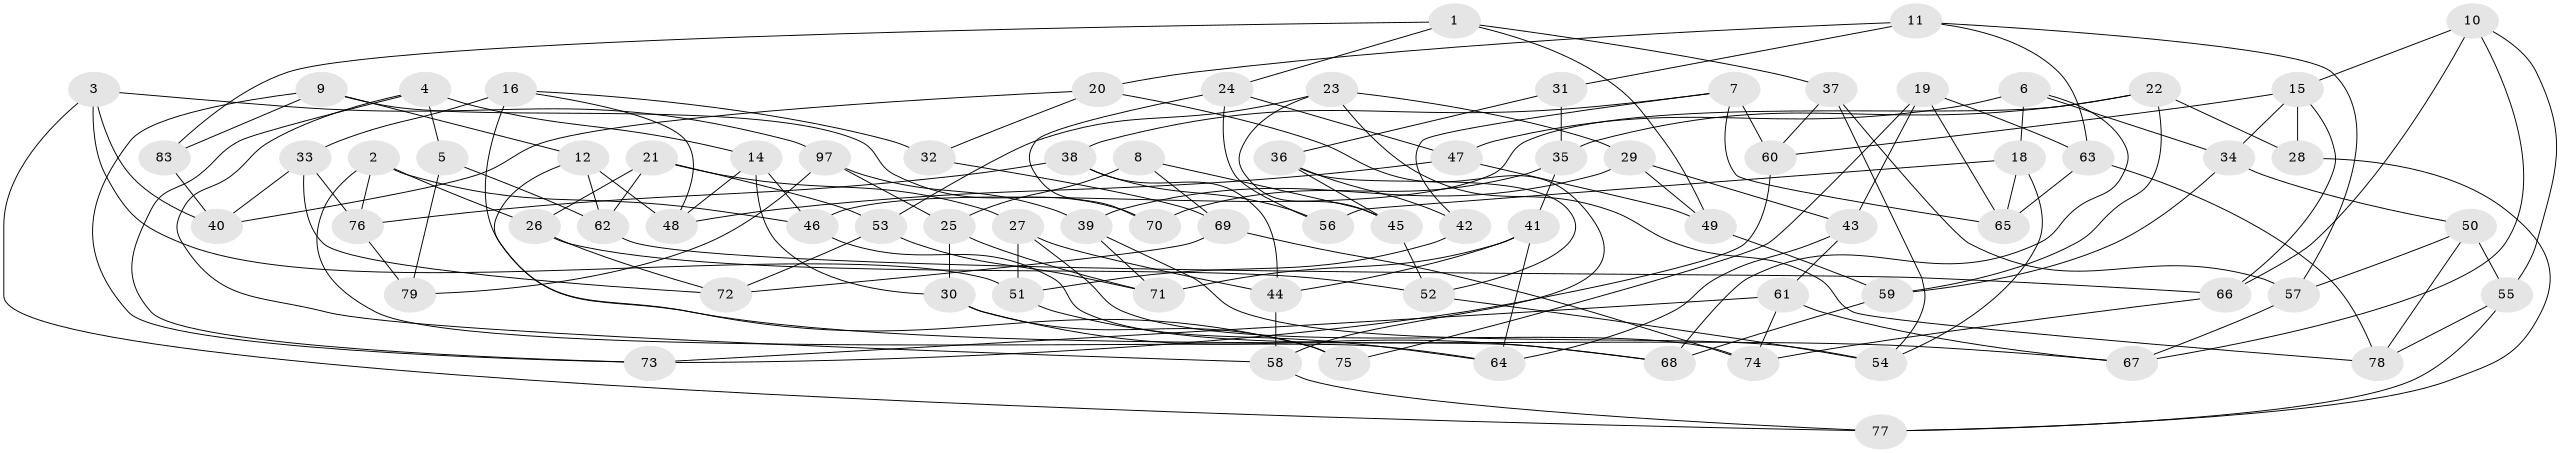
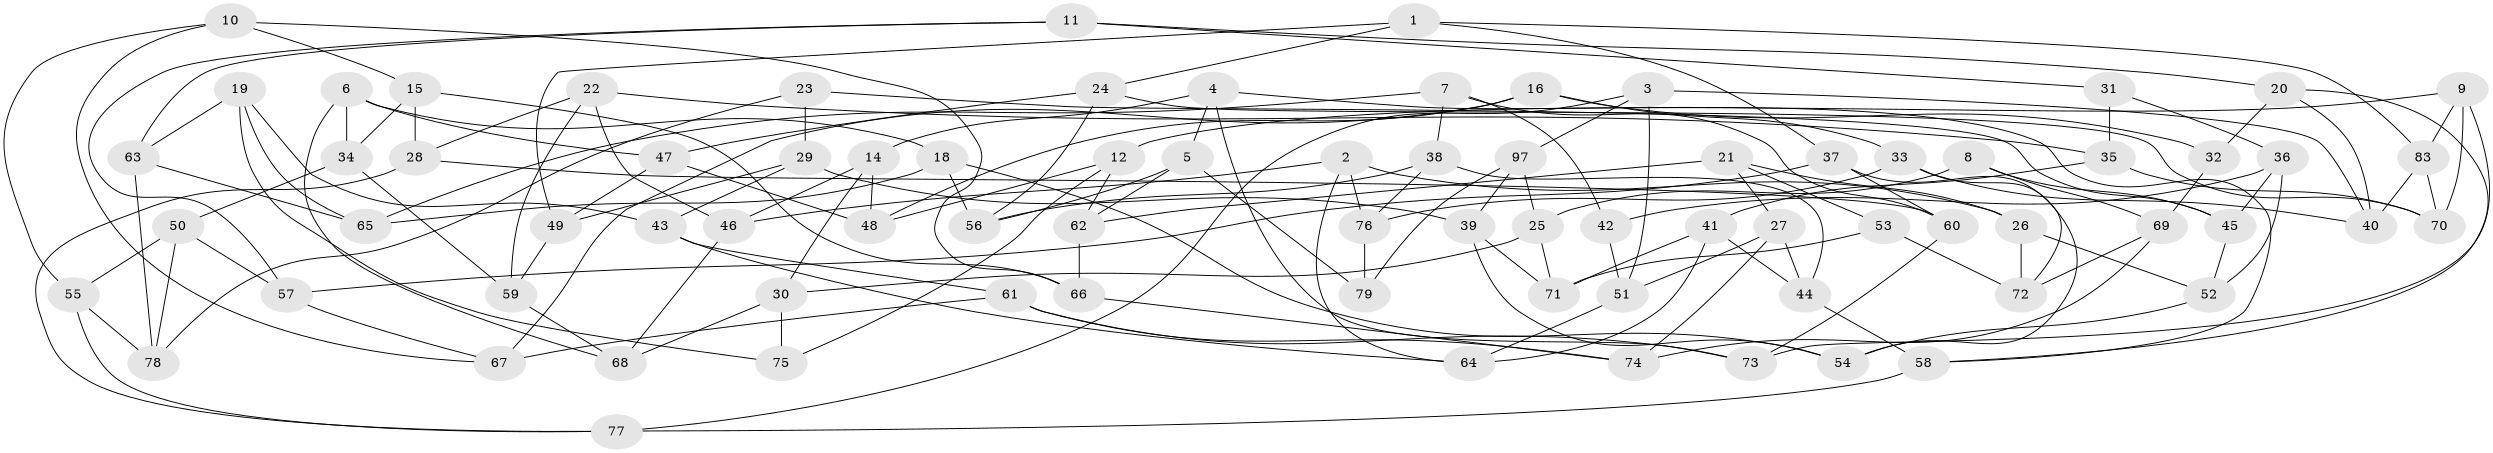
edge "23" -- "53": removed
edge "15" -- "60": now "28" -- "60"
edge "83" -- "70": added
edge "5" -- "56": added
